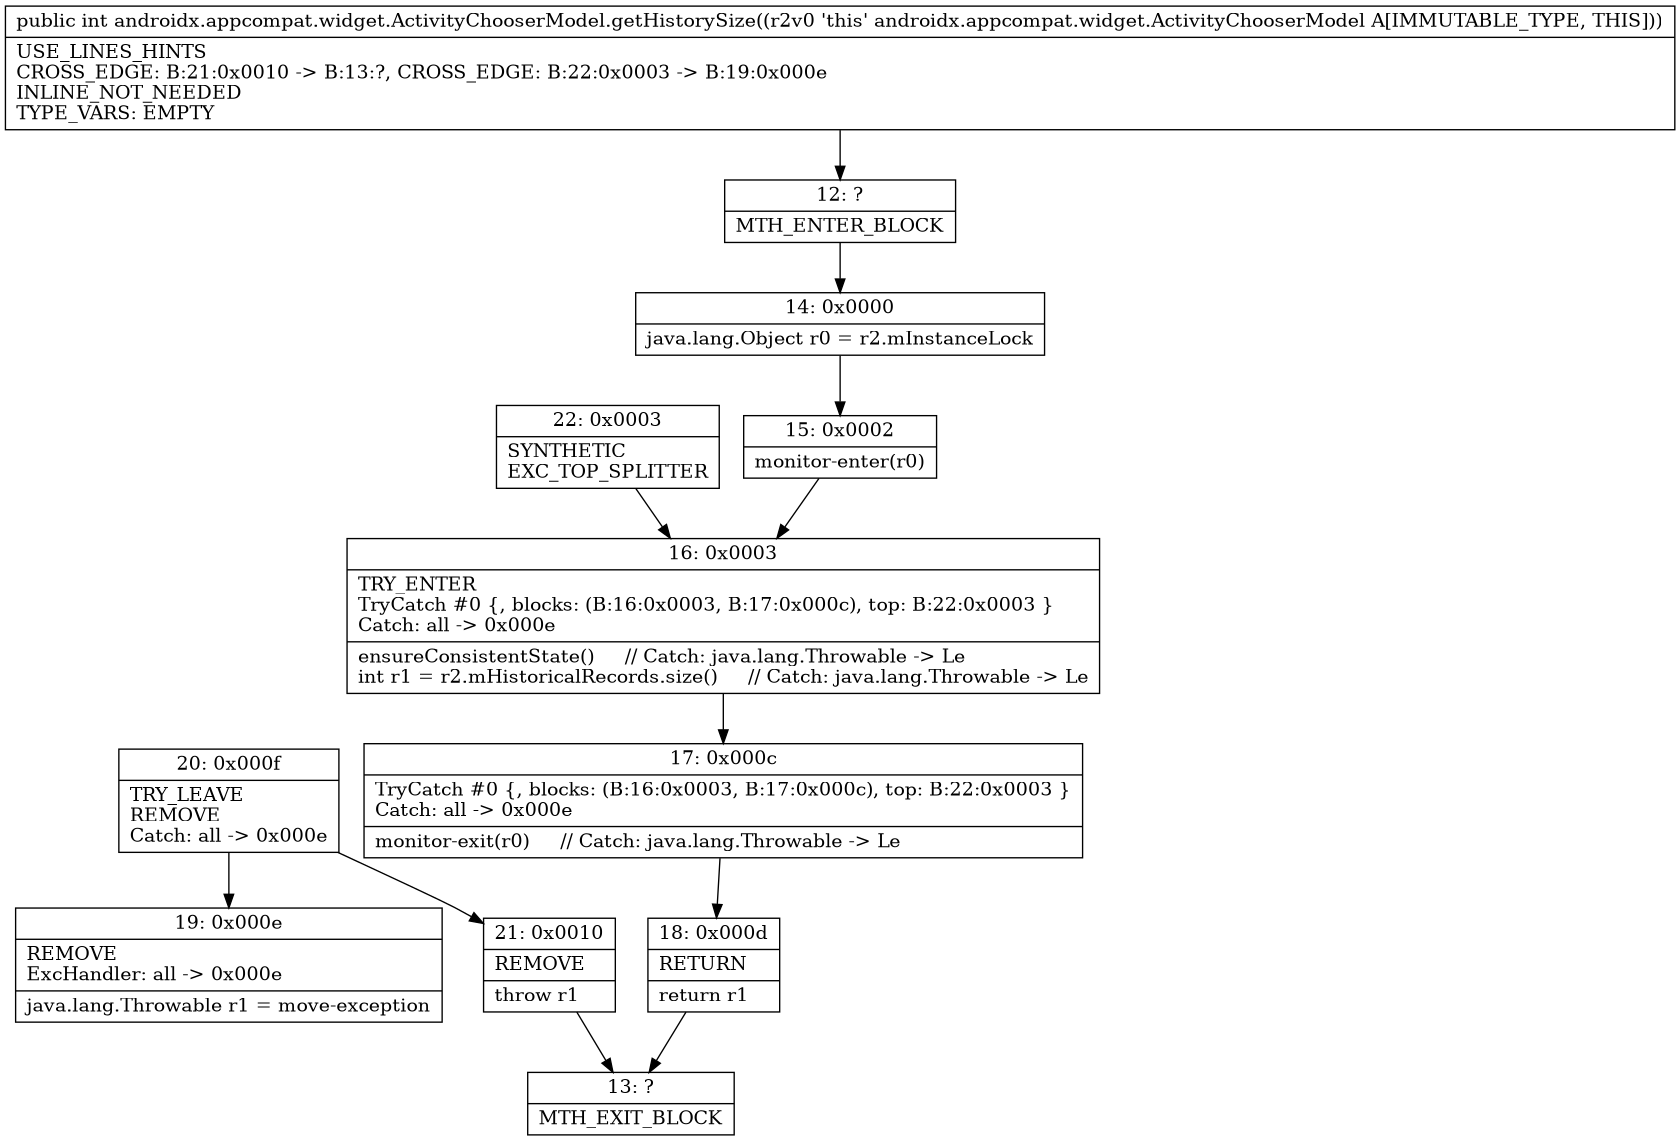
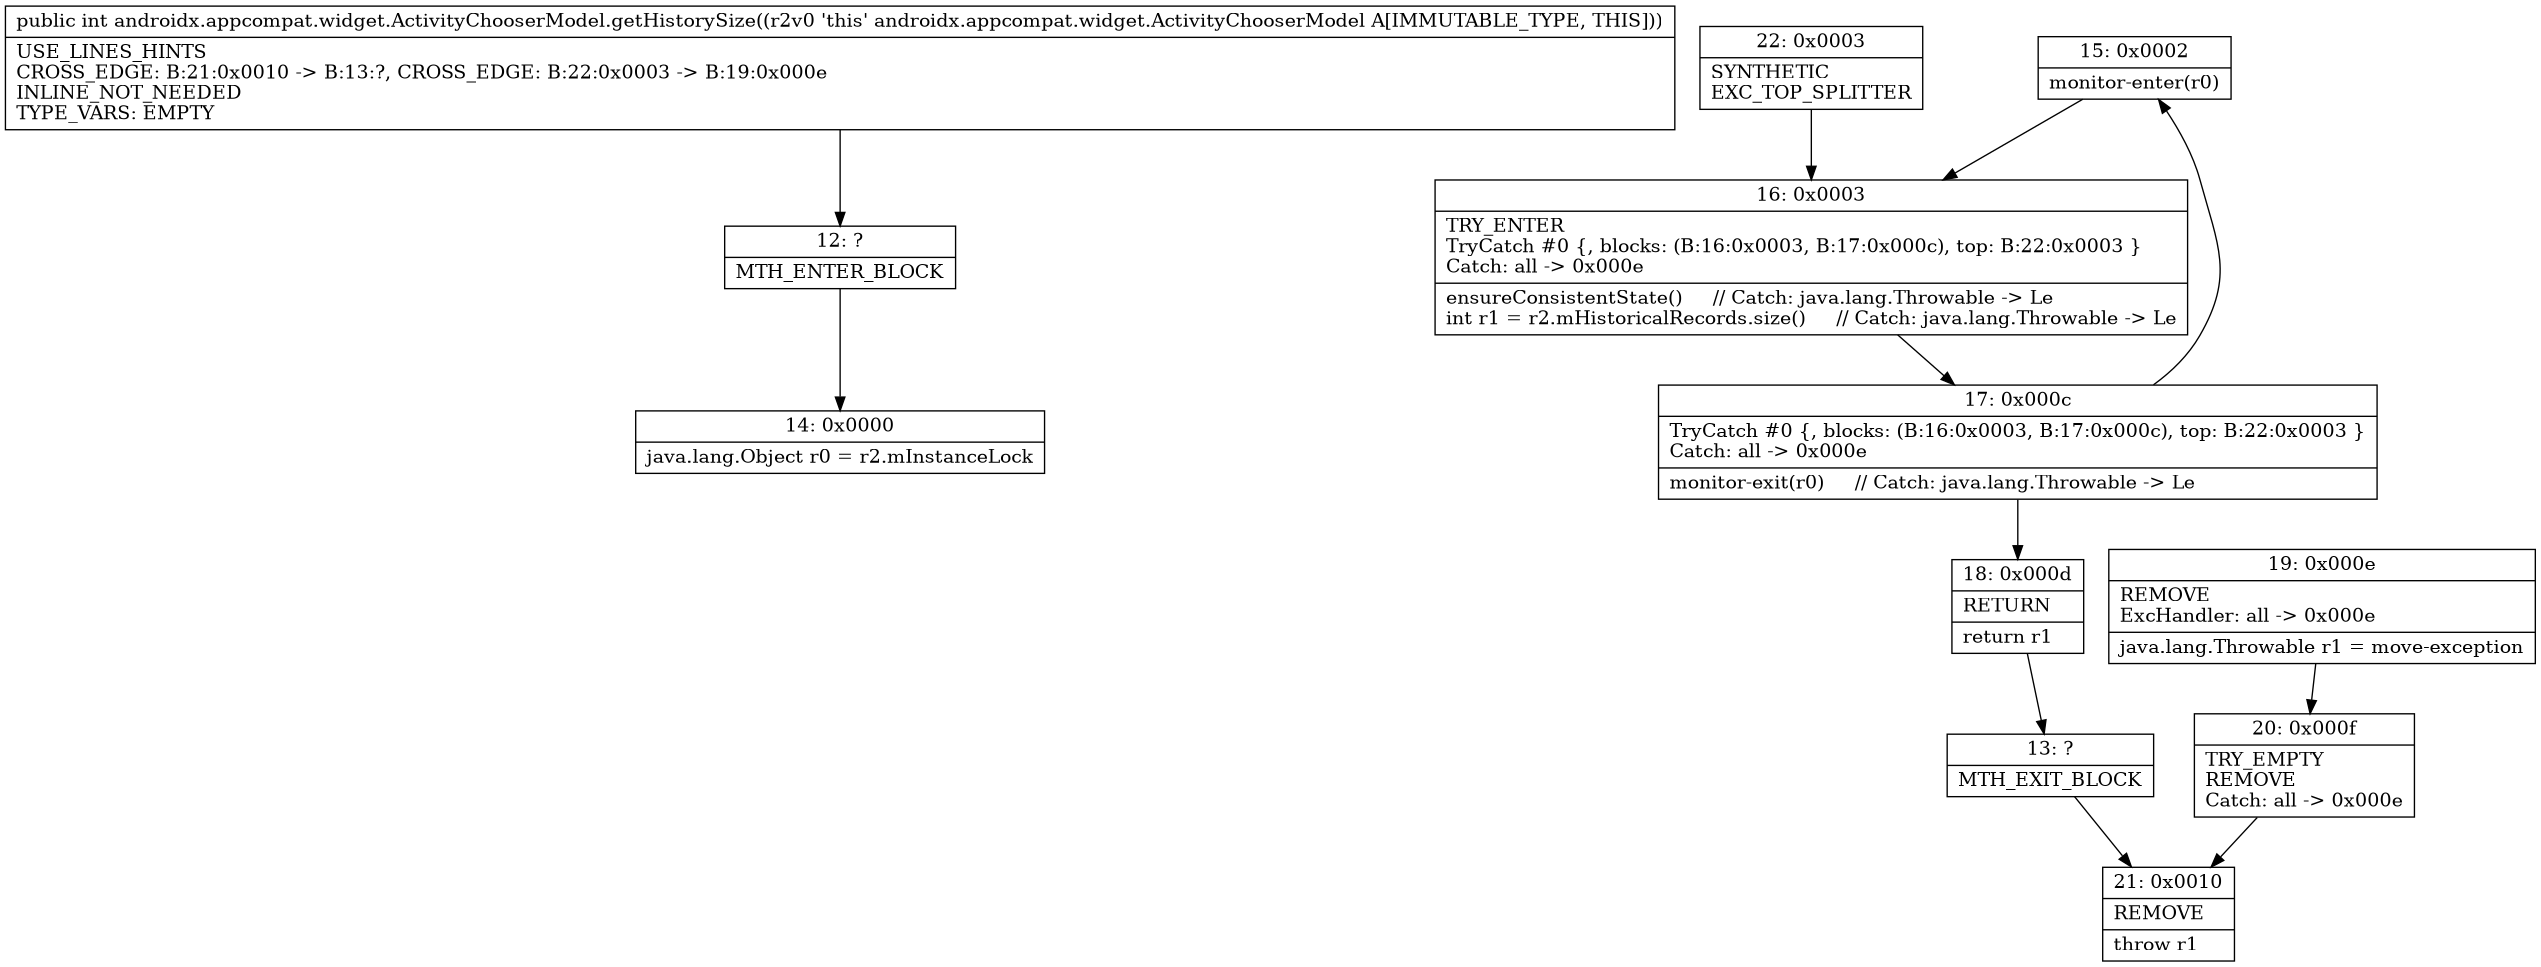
edge "14: 0x0000" -> "15: 0x0002": now "17: 0x000c" -> "15: 0x0002"
node "20: 0x000f": text "TRY_LEAVE" -> "TRY_EMPTY"
edge "20: 0x000f" -> "19: 0x000e": reversed
edge "21: 0x0010" -> "13: ?": reversed
